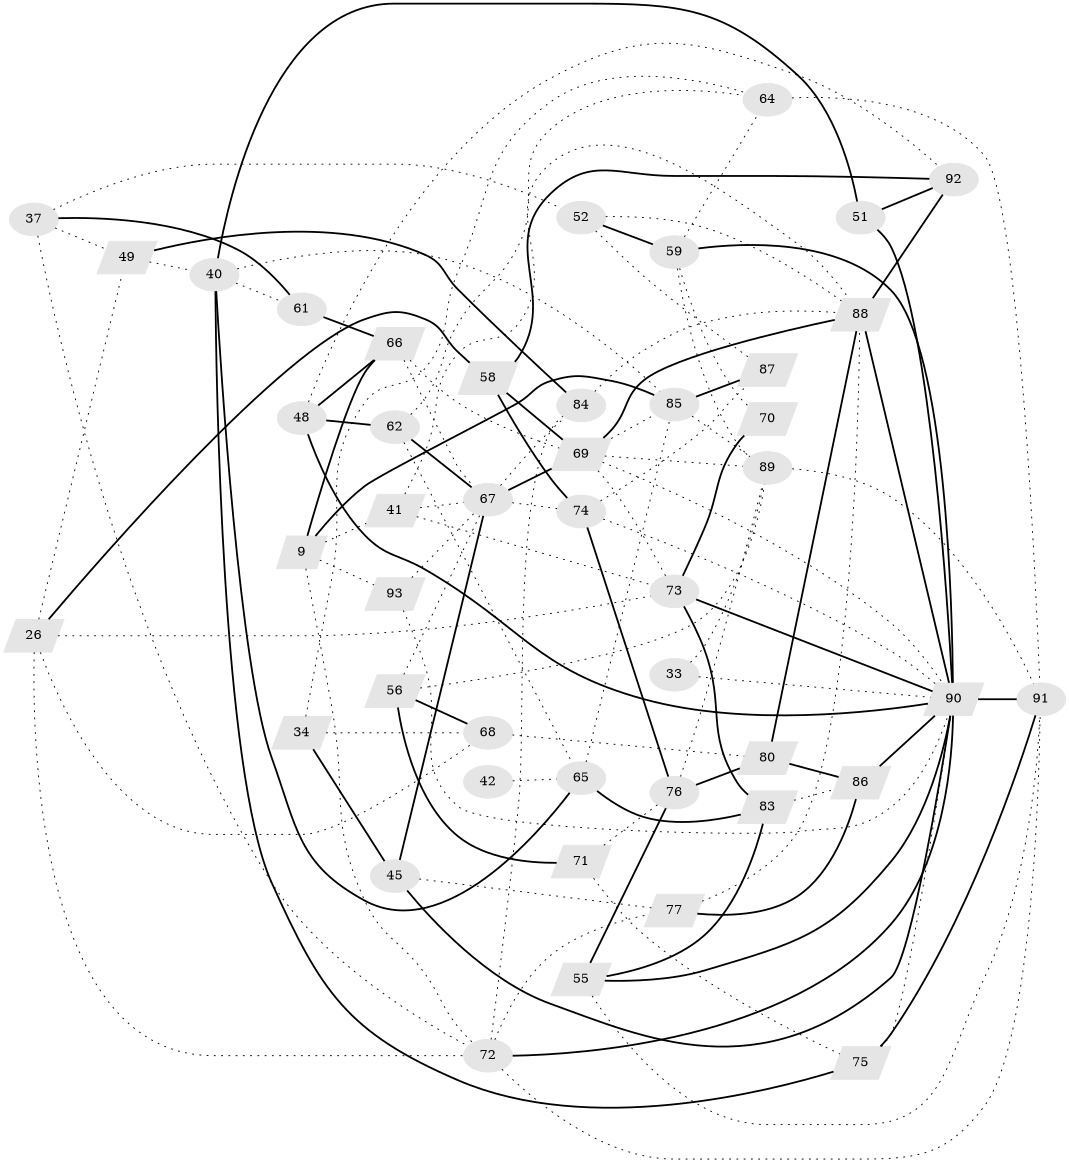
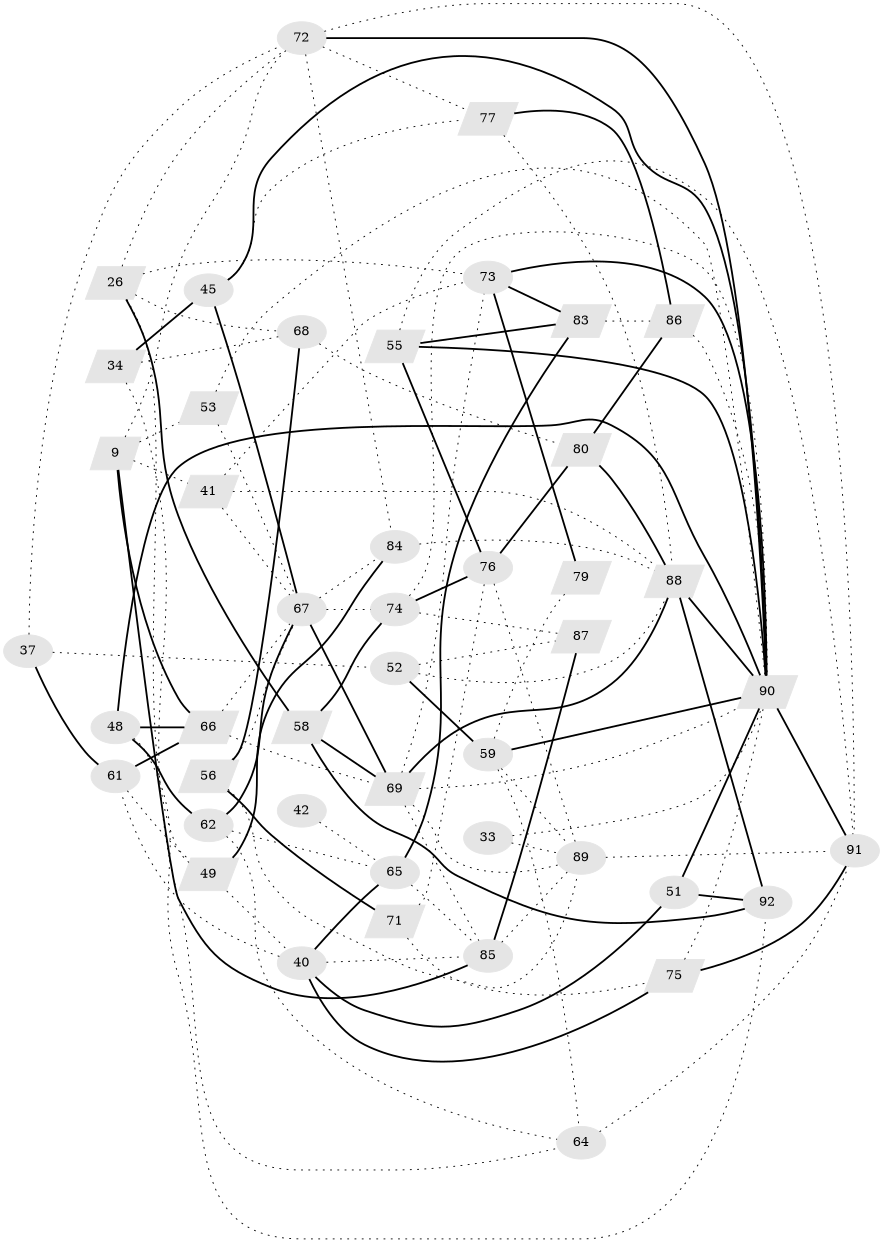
edge "37" -- "49": now "61" -- "49"
node "70": label "70" -> "79"
node "93": label "93" -> "53"
edge "90" -- "86": style bold -> dotted
